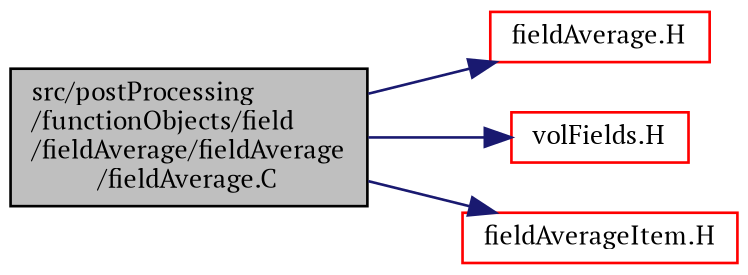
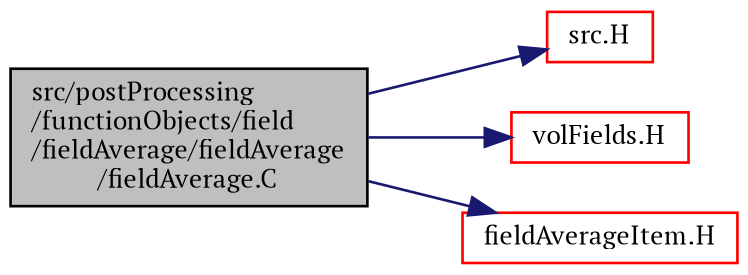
node "fieldAverage.H": label "fieldAverage.H" -> "src.H"
